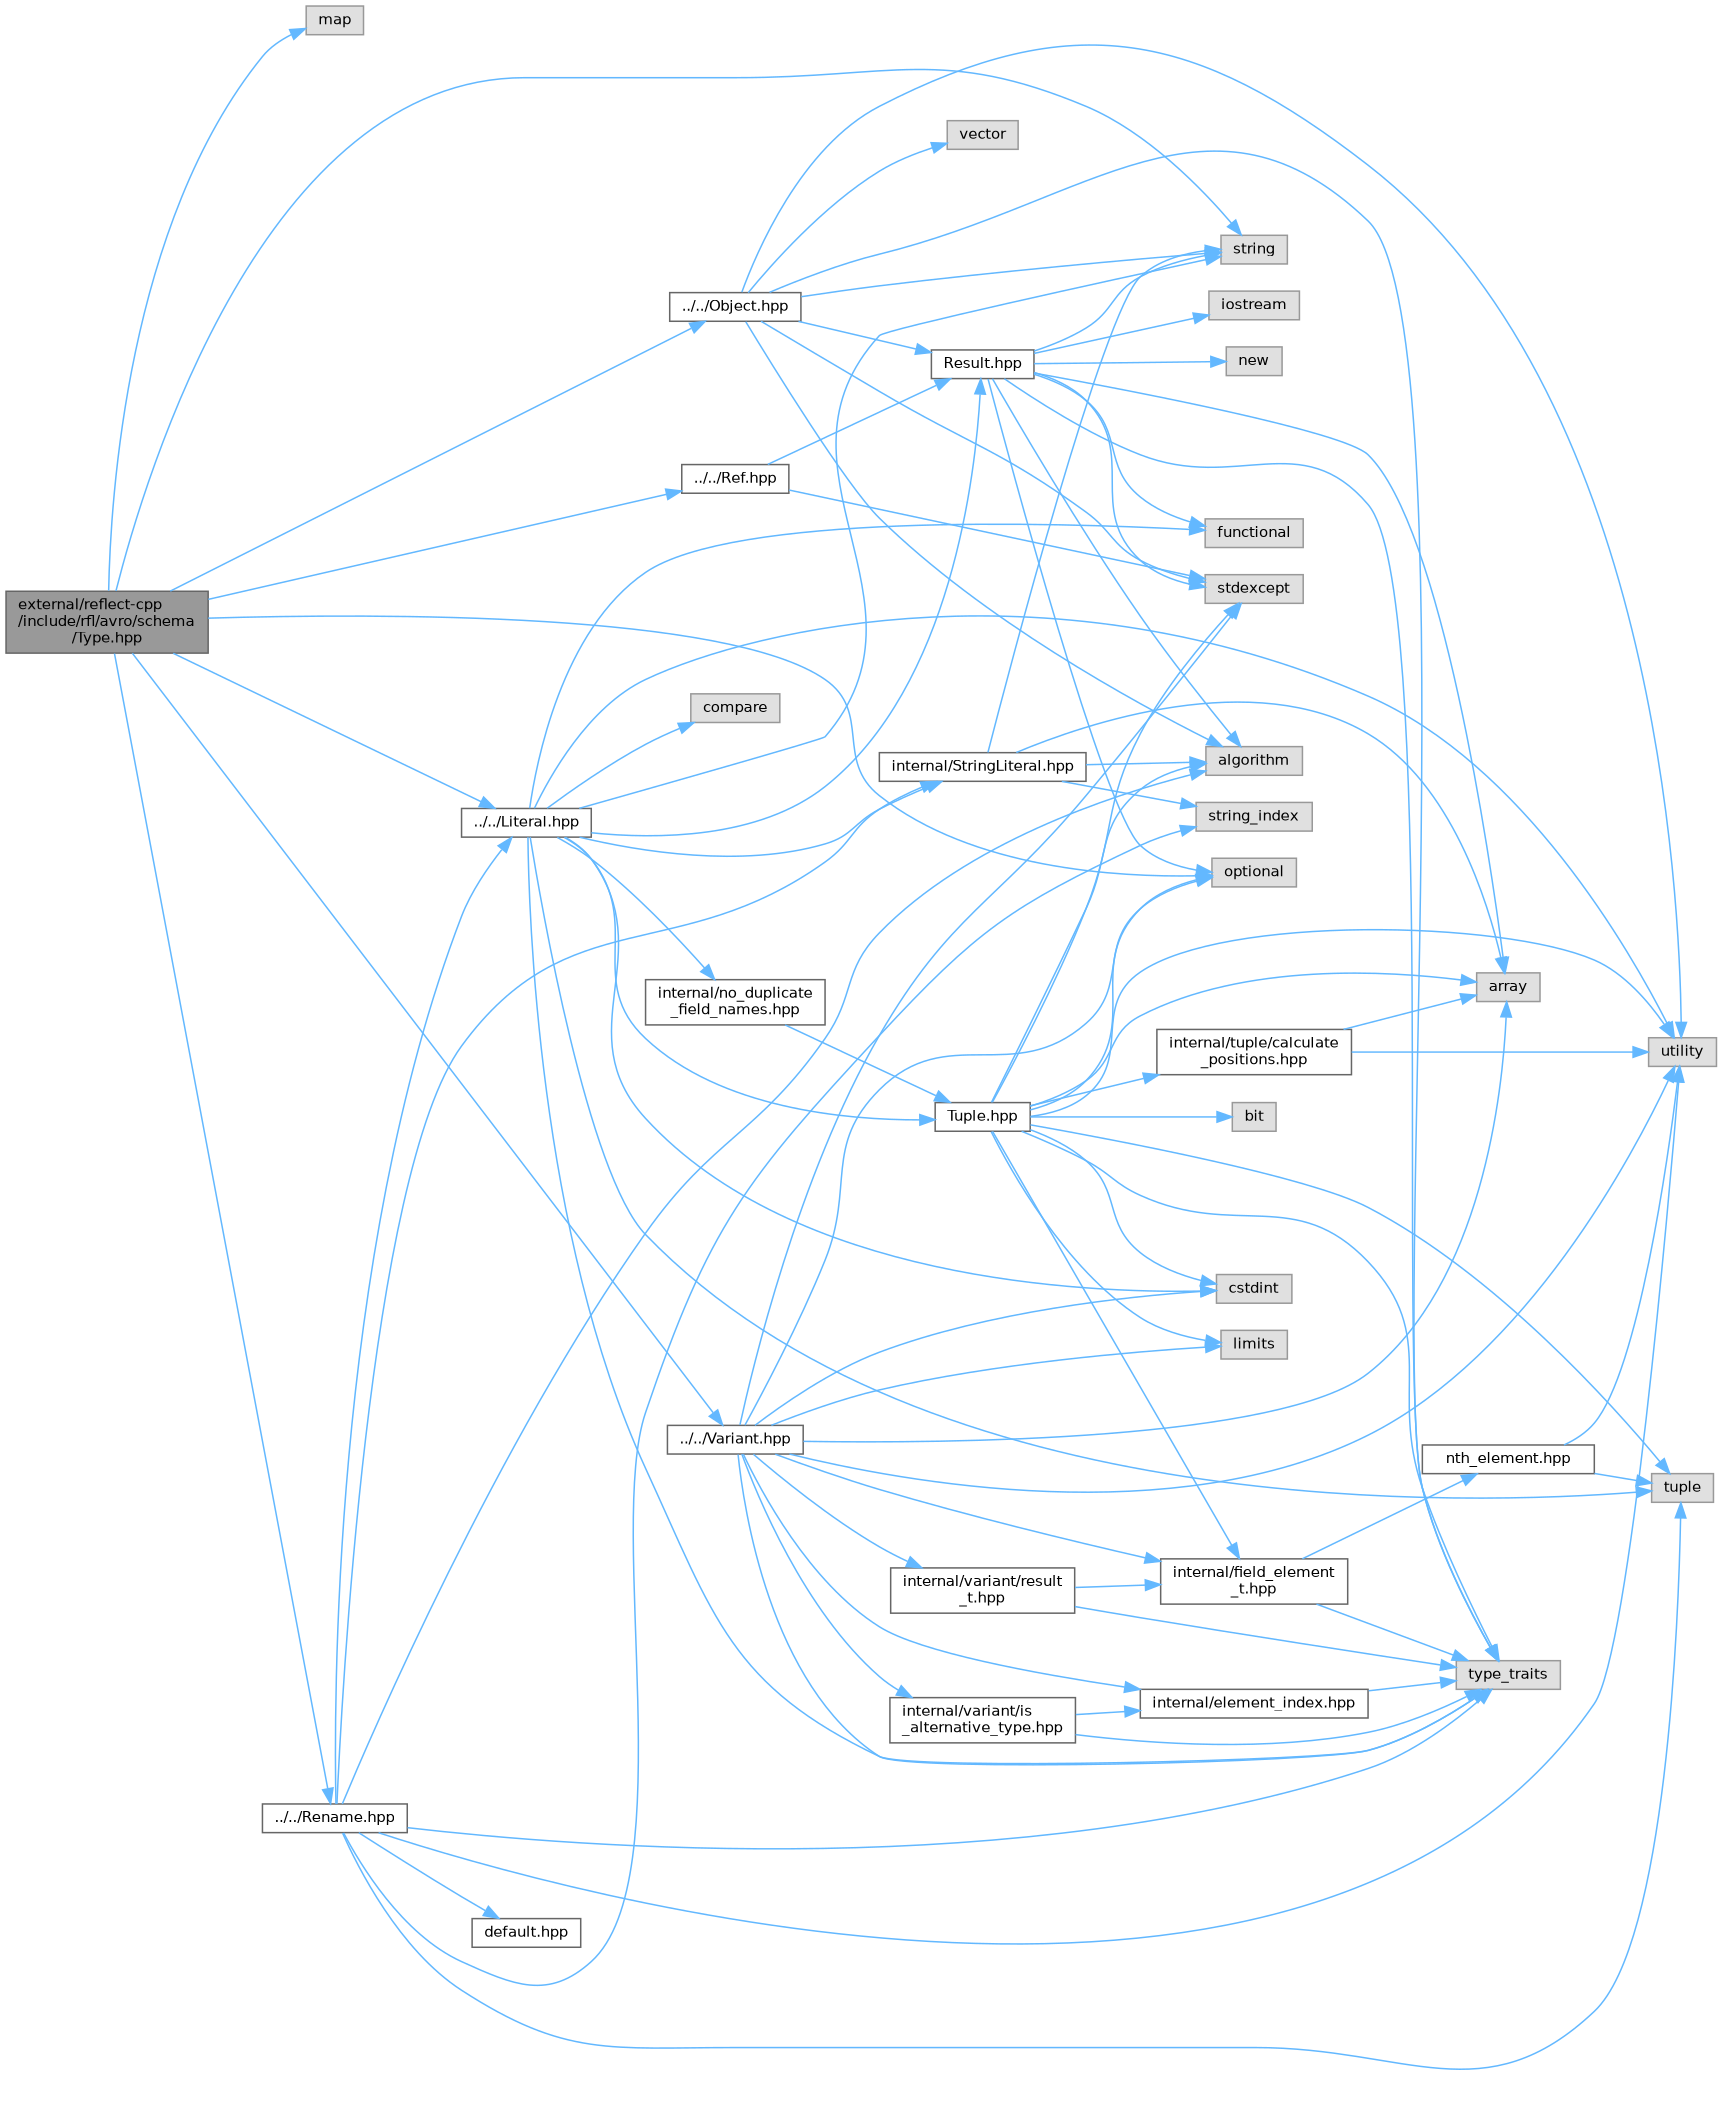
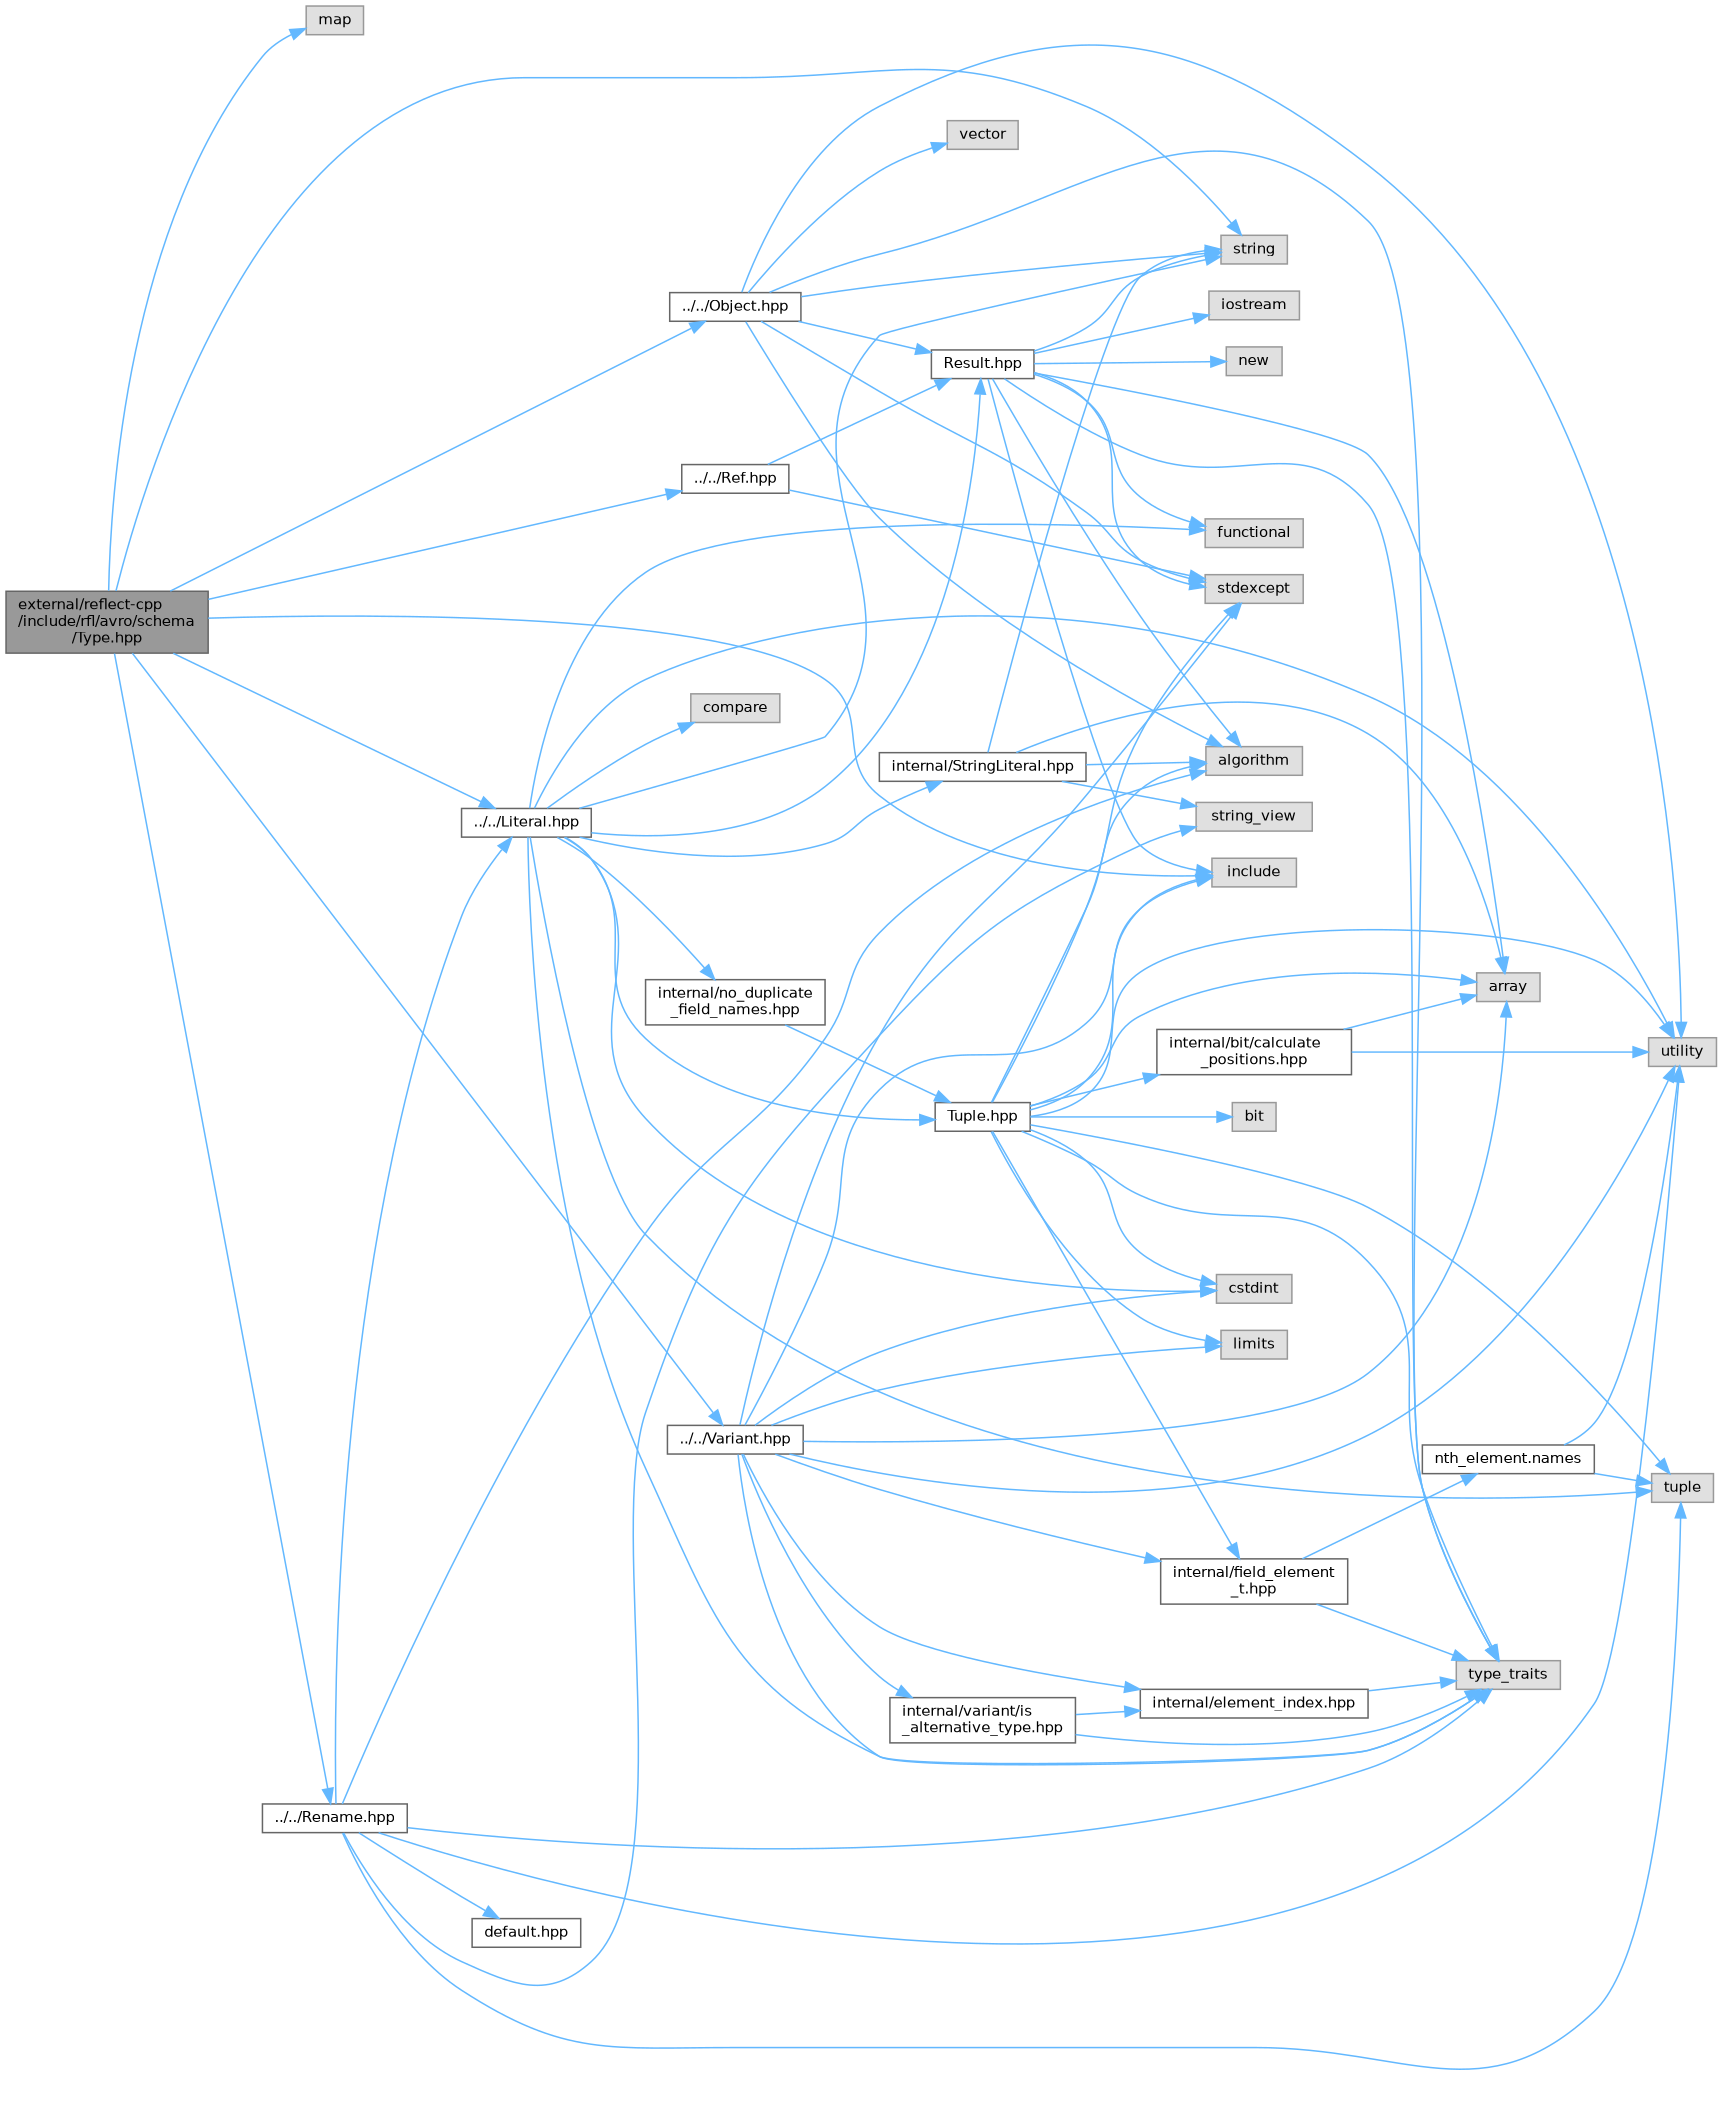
node "string_index": label "string_index" -> "string_view"
node "optional": label "optional" -> "include"
node "internal/tuple/calculate _positions.hpp": label "internal/tuple/calculate _positions.hpp" -> "internal/bit/calculate _positions.hpp"
edge "../../Rename.hpp" -> "internal/StringLiteral.hpp": removed
node "nth_element.hpp": label "nth_element.hpp" -> "nth_element.names"
node "internal/variant/result _t.hpp": removed
